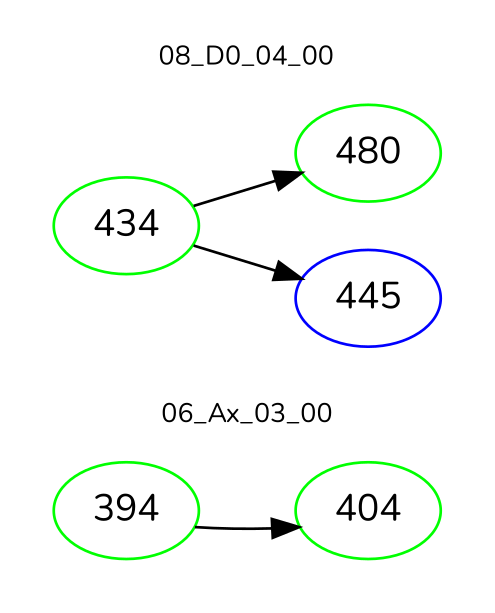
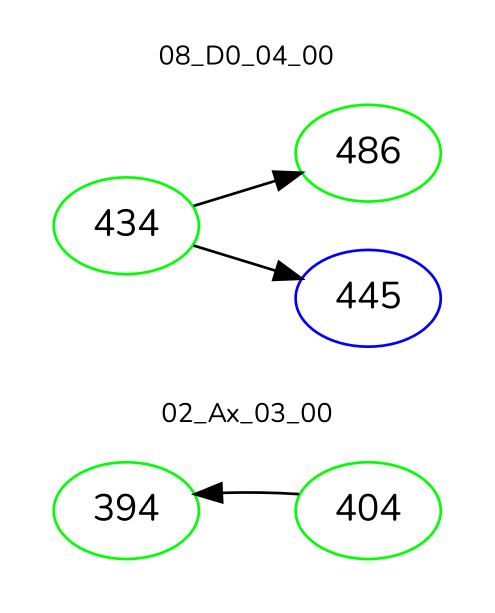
node "480": label "480" -> "486"
cluster "06_Ax_03_00": label "06_Ax_03_00" -> "02_Ax_03_00"
edge "394" -> "404": reversed
